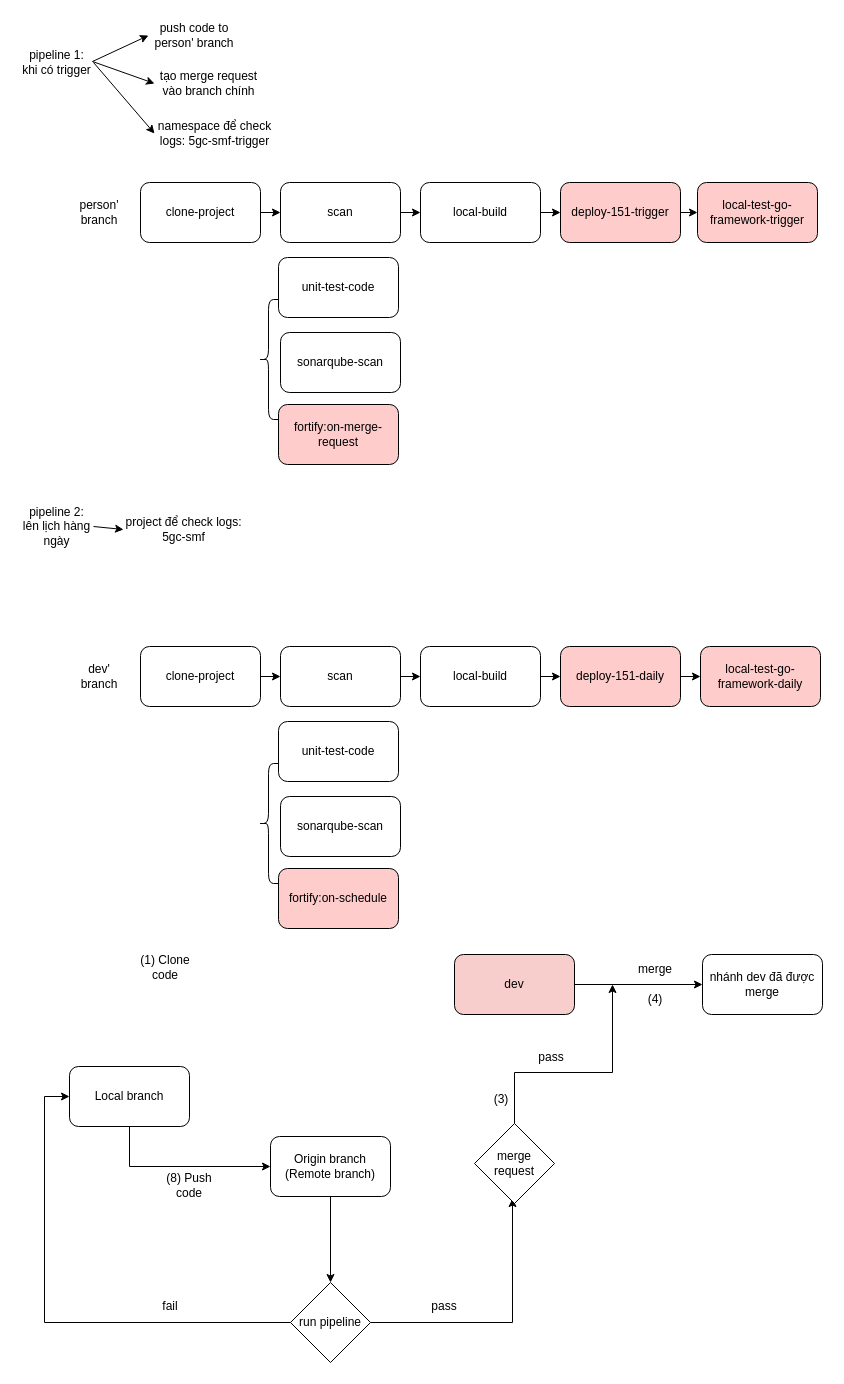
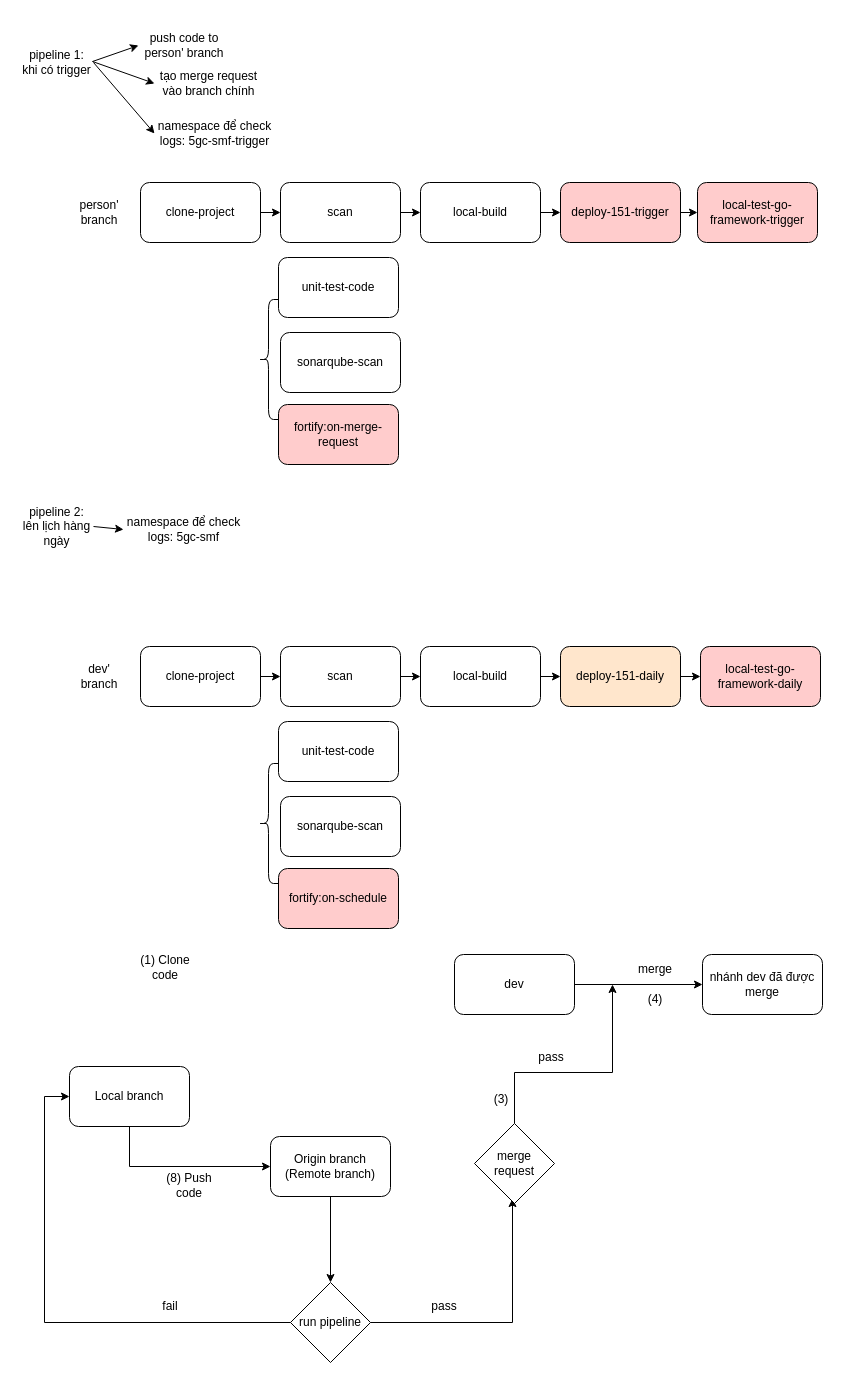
node "push code to person' branch": moved (195, 36) -> (185, 46)
node "project để check logs: 5gc-smf": label "project để check logs: 5gc-smf" -> "namespace để check logs: 5gc-smf"
node "deploy-151-daily": fillcolor #ffcccc -> #ffe6cc
node "dev": fillcolor #f8cecc -> #ffffff
